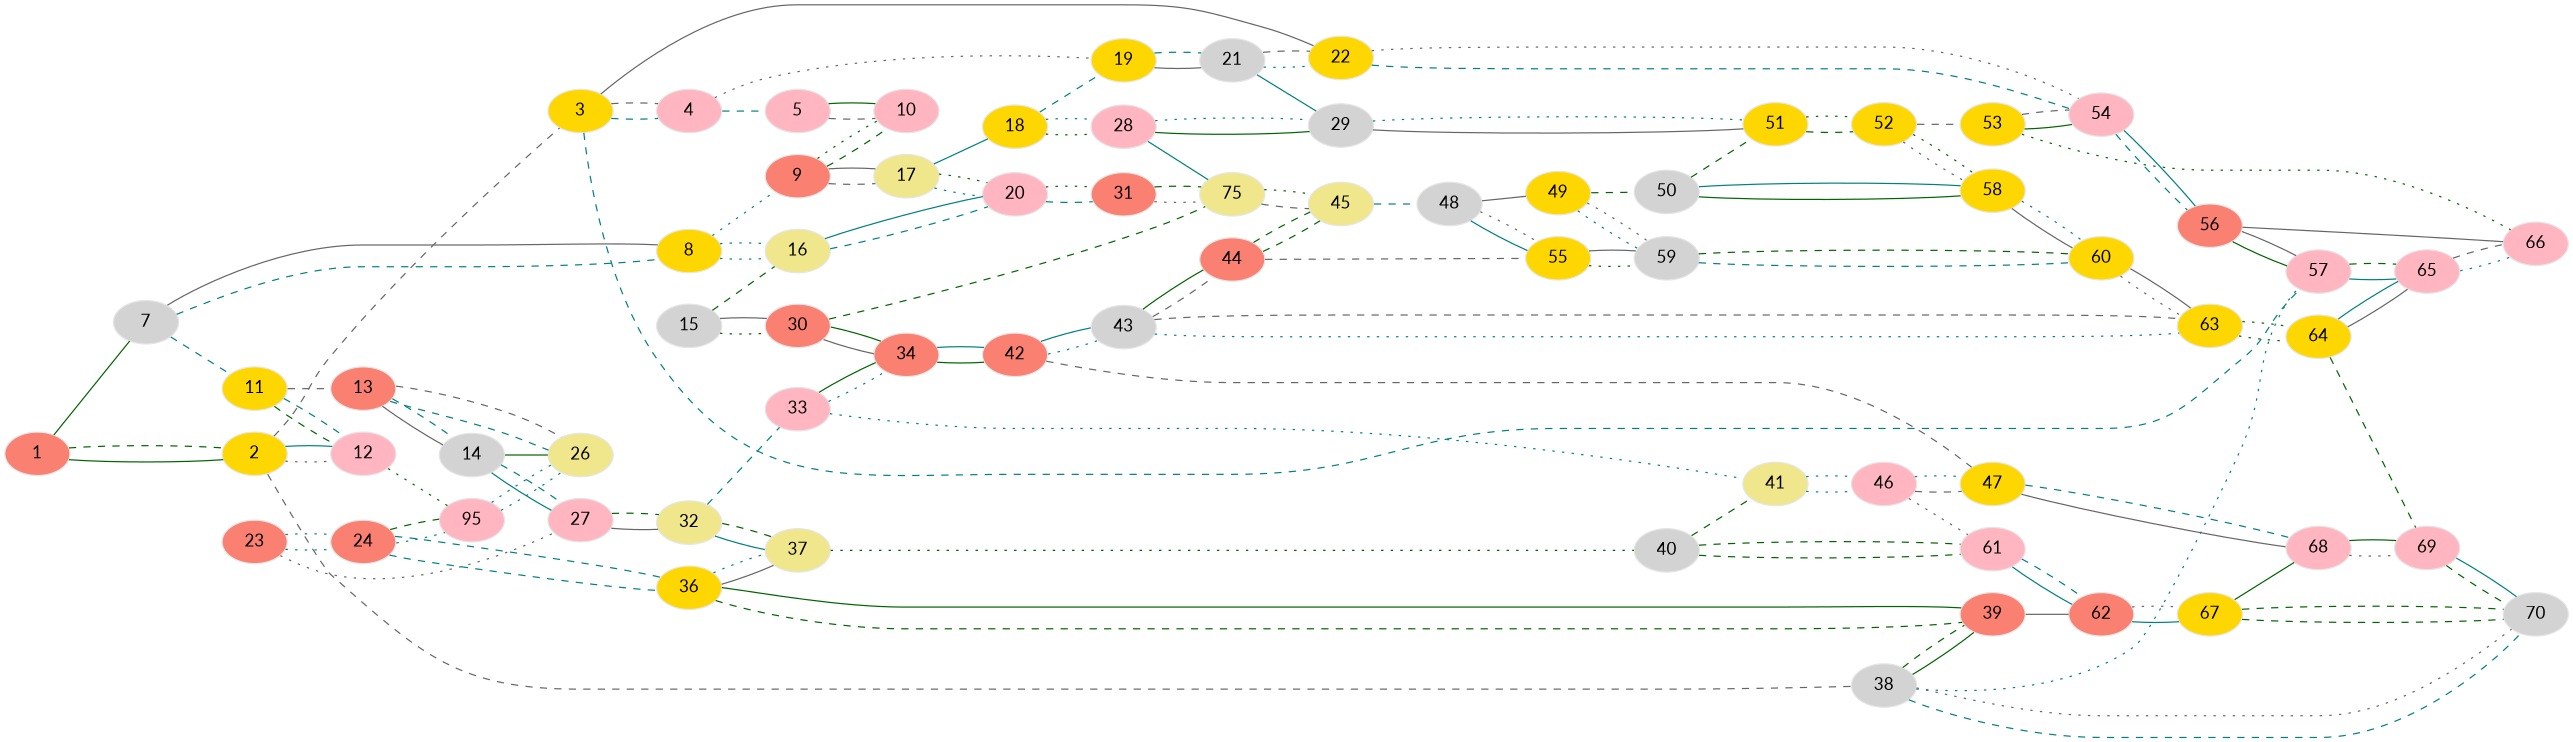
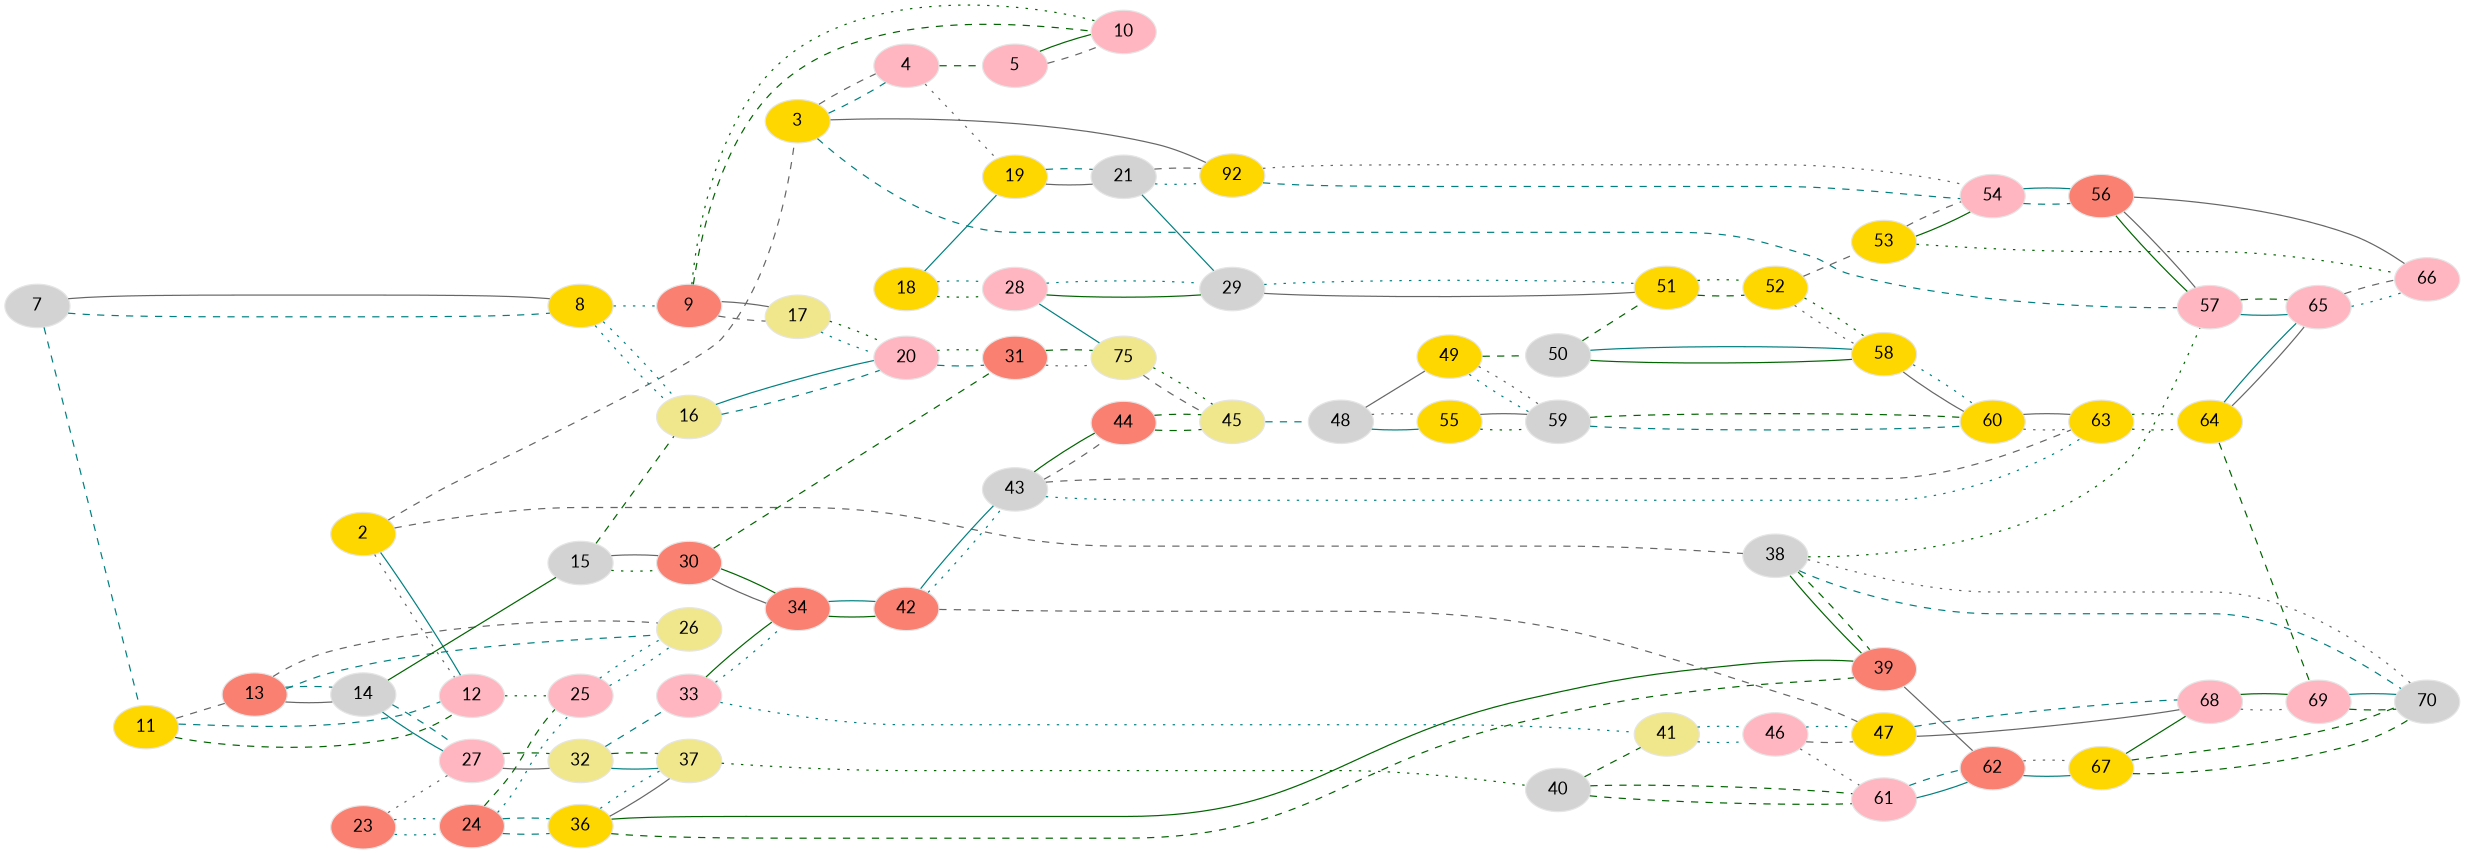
node "22": label "22" -> "92"
edge "19" -- "18": style dashed -> solid
edge "4" -- "5": color teal -> darkgreen
edge "18" -- "17": removed
edge "55" -- "44": removed
edge "75" -- "30": now "31" -- "30"
node "1": removed
edge "14" -- "26": now "14" -- "15"
node "95": label "95" -> "25"
edge "57" -- "38": color teal -> darkgreen
